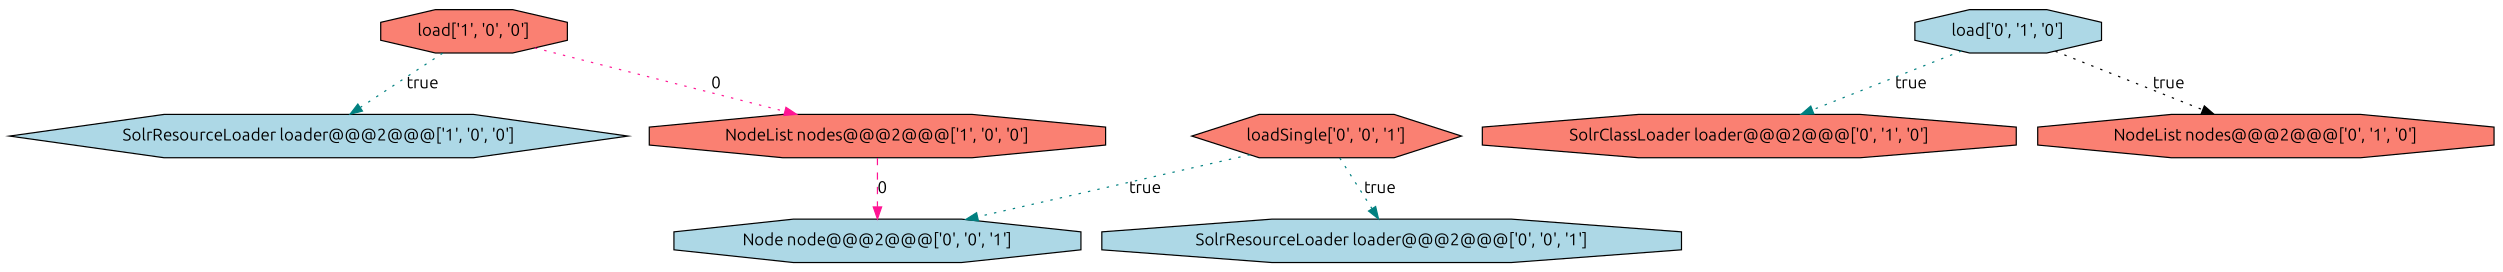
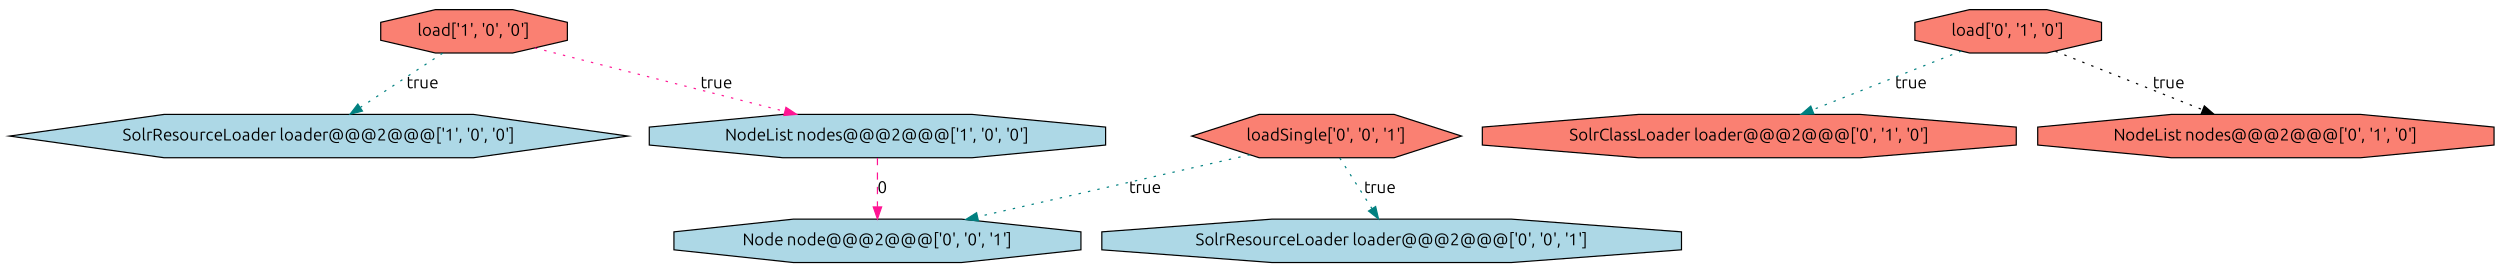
node "load['0', '1', '0']": fillcolor lightblue -> salmon
edge "load['1', '0', '0']" -> "NodeList nodes@@@2@@@['1', '0', '0']": label "0" -> "true"
node "NodeList nodes@@@2@@@['1', '0', '0']": fillcolor salmon -> lightblue
